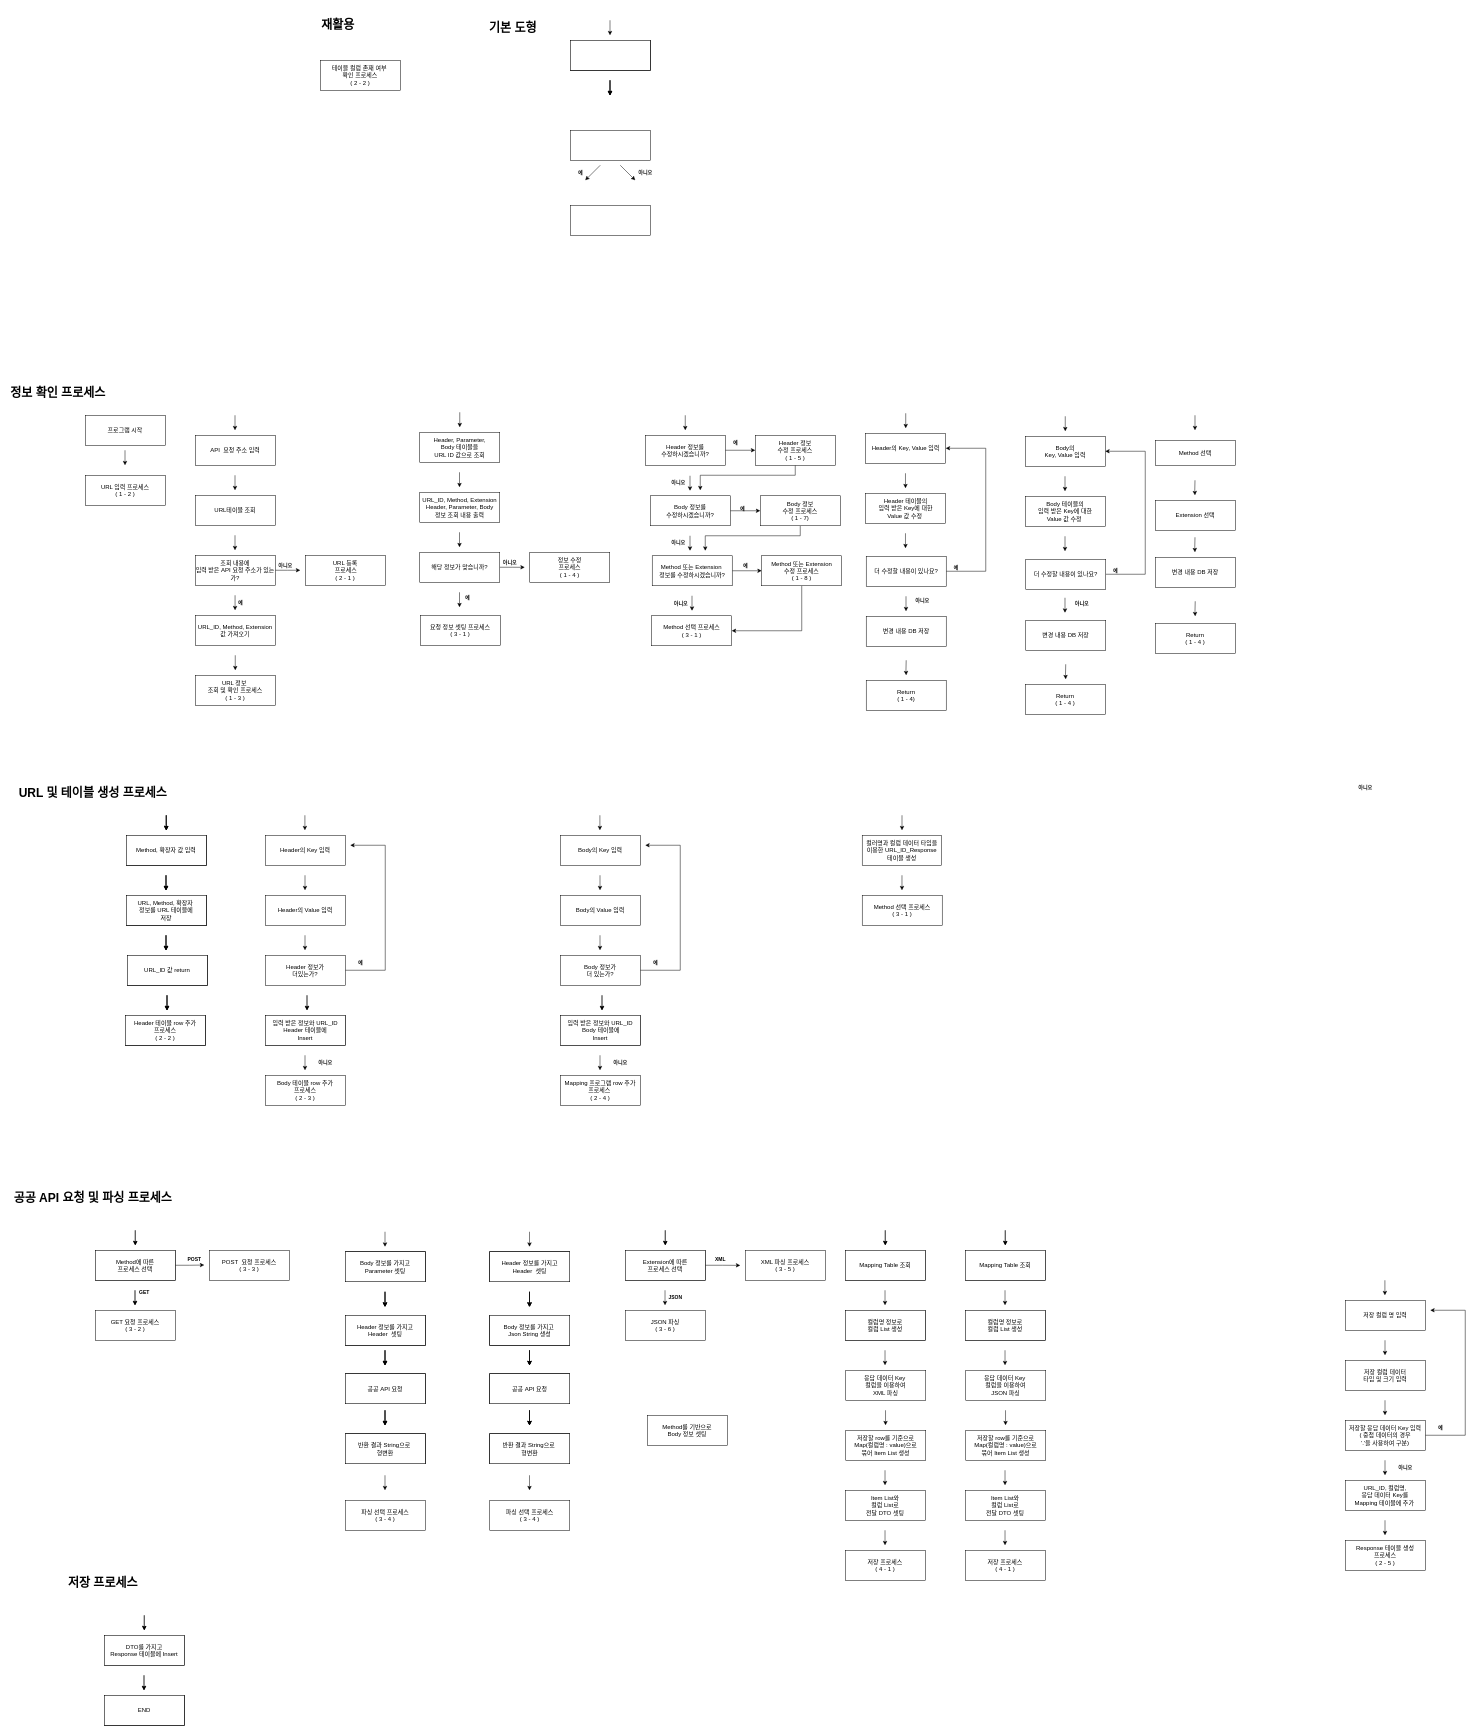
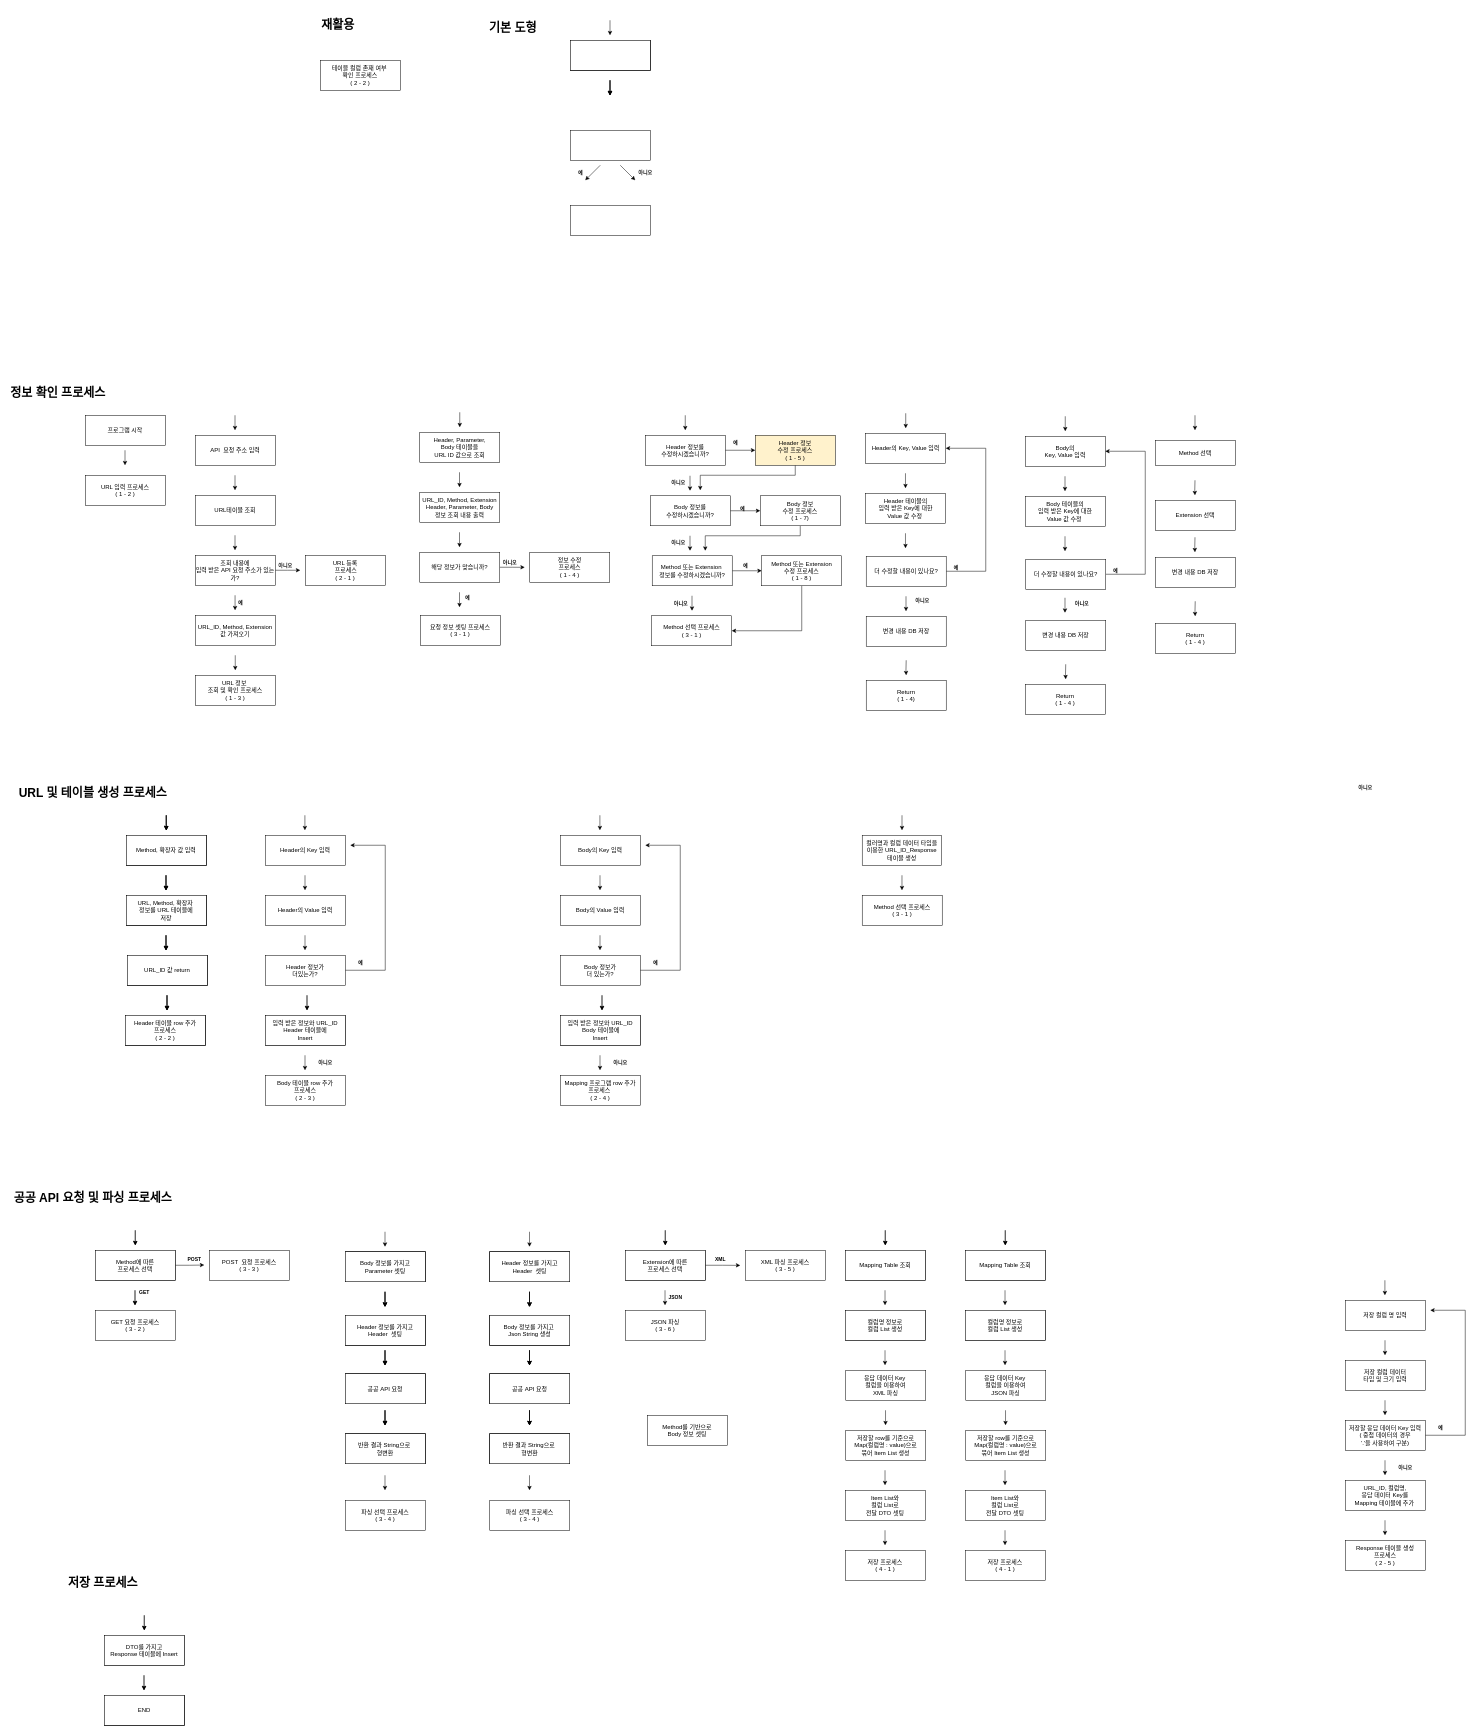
node "Header 정보 수정 프로세스 ( 1 - 5 )": fillcolor #ffffff -> #fff2cc
